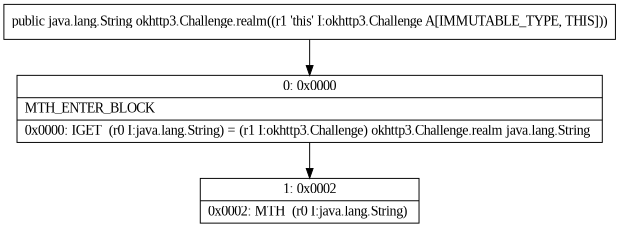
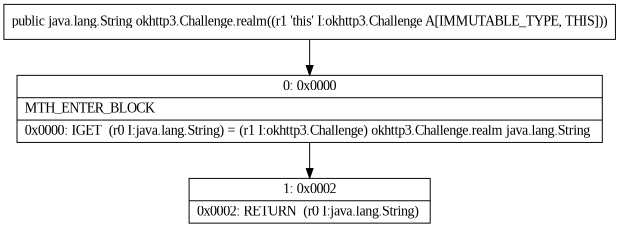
node "1: 0x0002": text "0x0002: MTH  (r0 I:java.lang.String)" -> "0x0002: RETURN  (r0 I:java.lang.String)"
